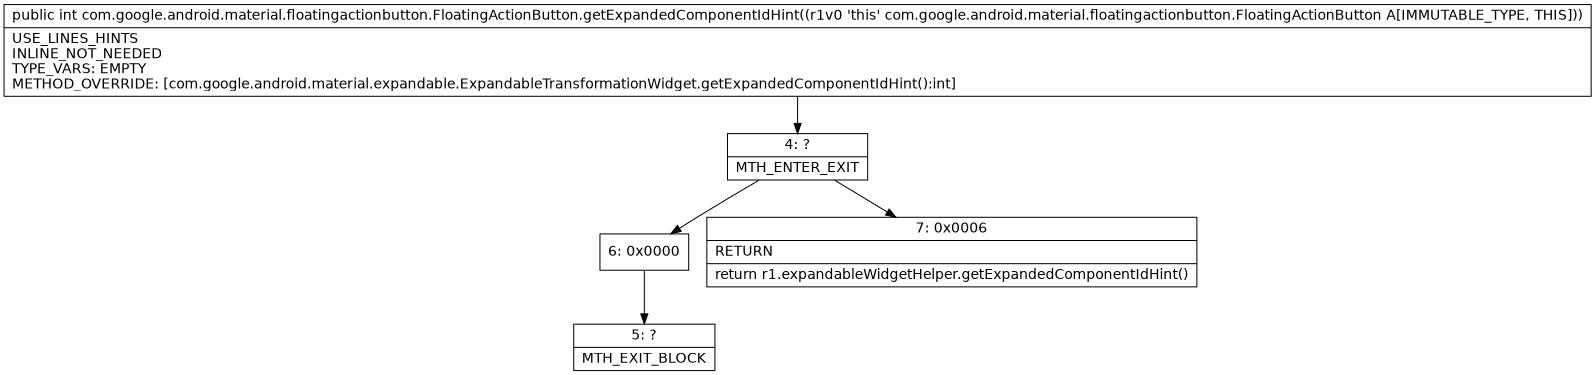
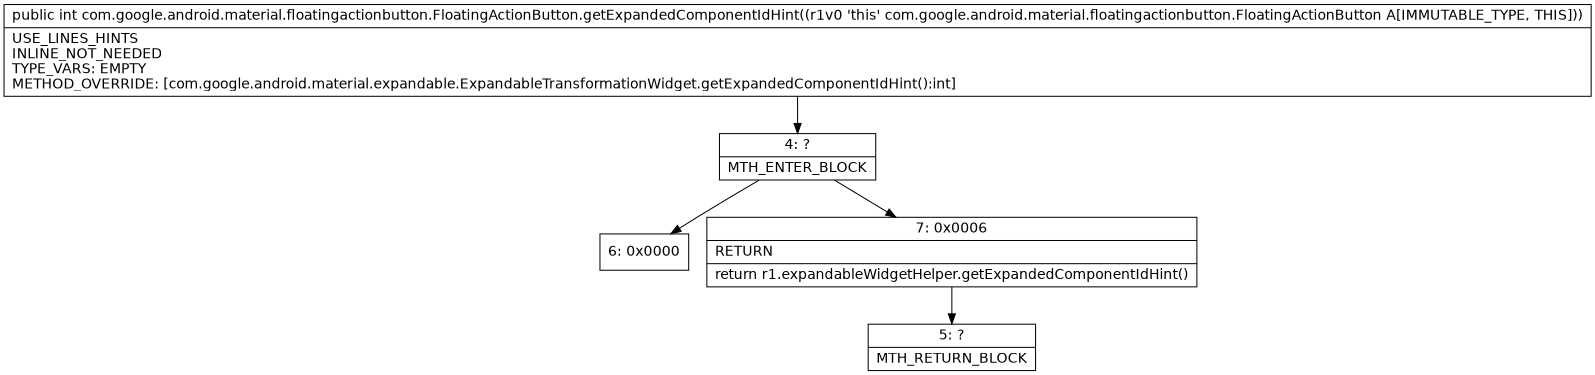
node "4: ?": text "MTH_ENTER_EXIT" -> "MTH_ENTER_BLOCK"
edge "6: 0x0000" -> "5: ?": now "7: 0x0006" -> "5: ?"
node "5: ?": text "MTH_EXIT_BLOCK" -> "MTH_RETURN_BLOCK"
